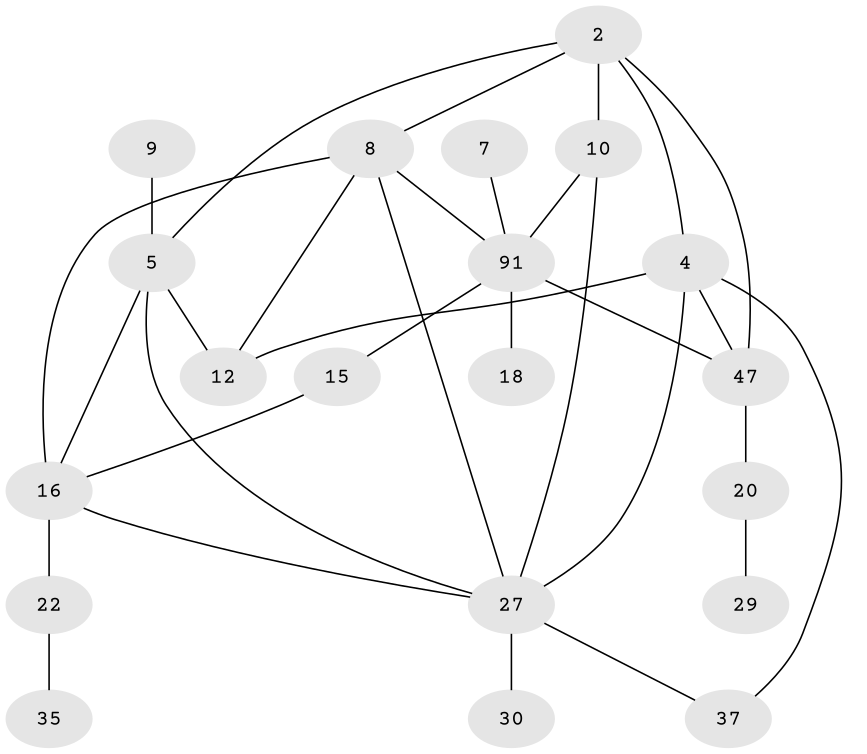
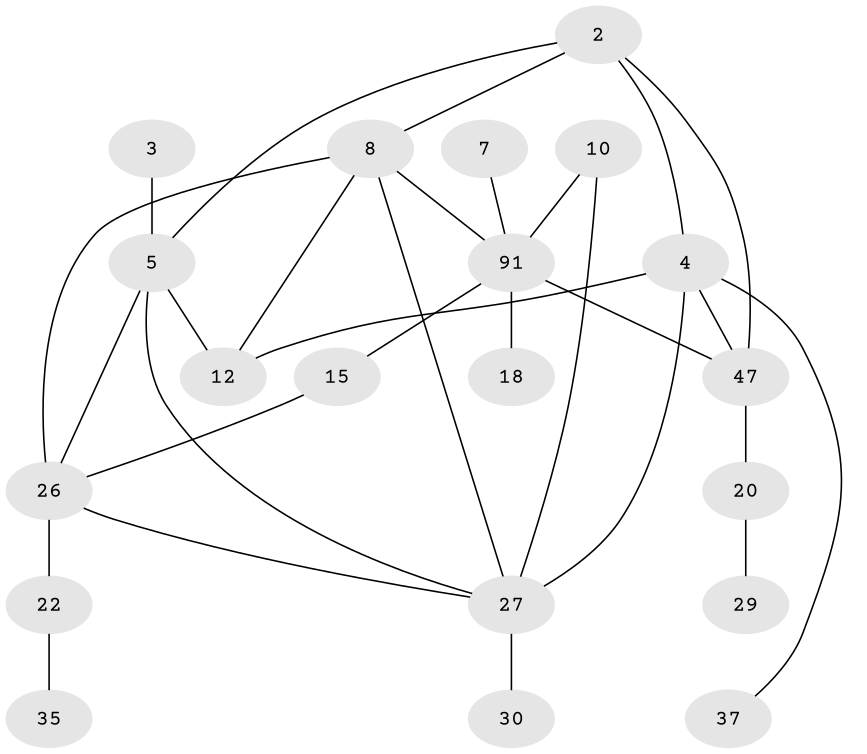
edge "2" -- "10": removed
node "9": label "9" -> "3"
node "16": label "16" -> "26"
edge "27" -- "37": removed
